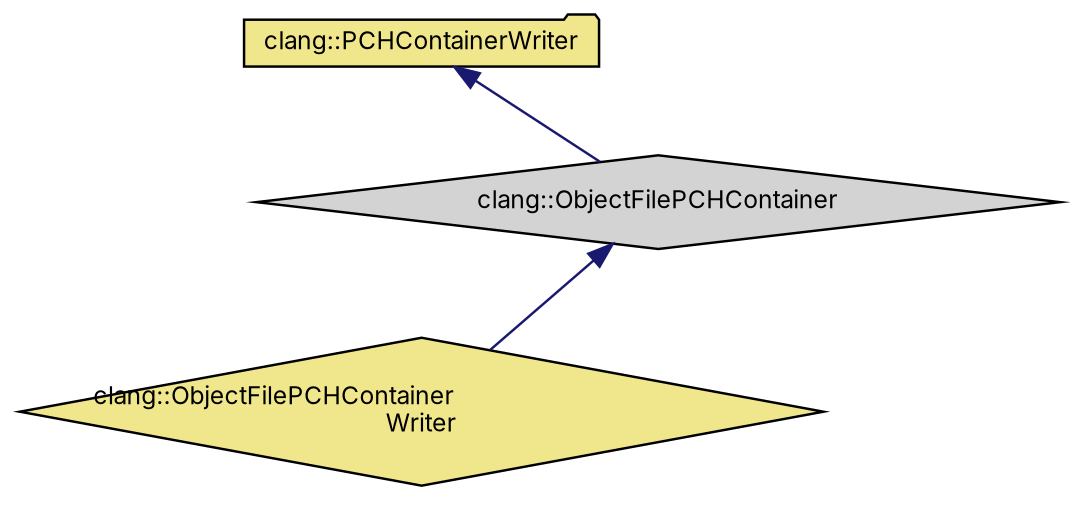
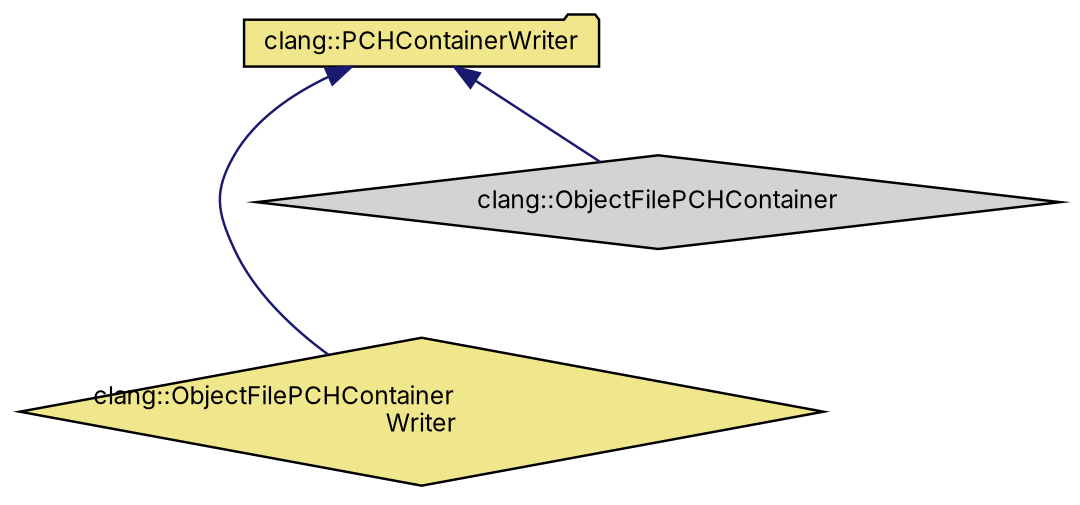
edge "clang::ObjectFilePCHContainer Writer" -> "clang::ObjectFilePCHContainer": now "clang::ObjectFilePCHContainer Writer" -> "clang::PCHContainerWriter"
